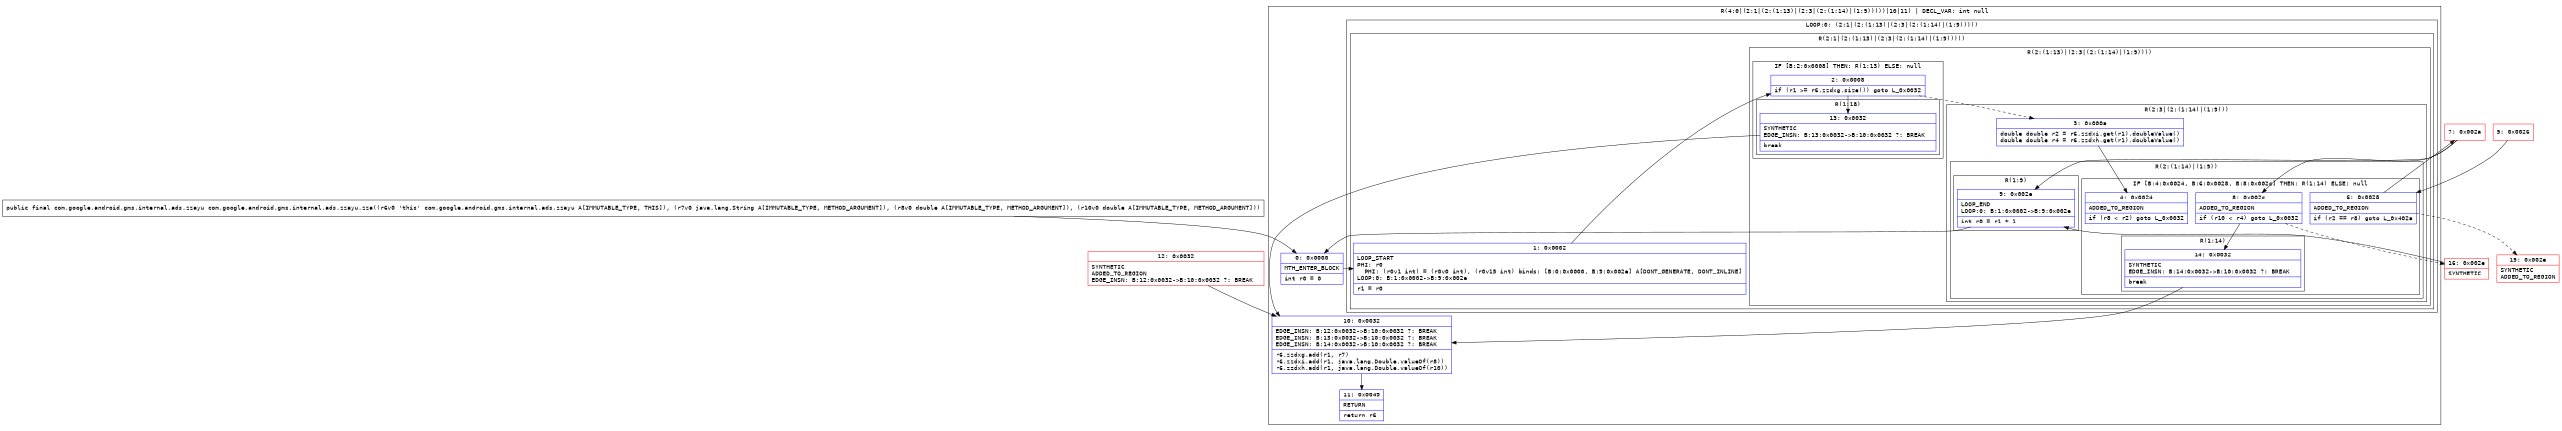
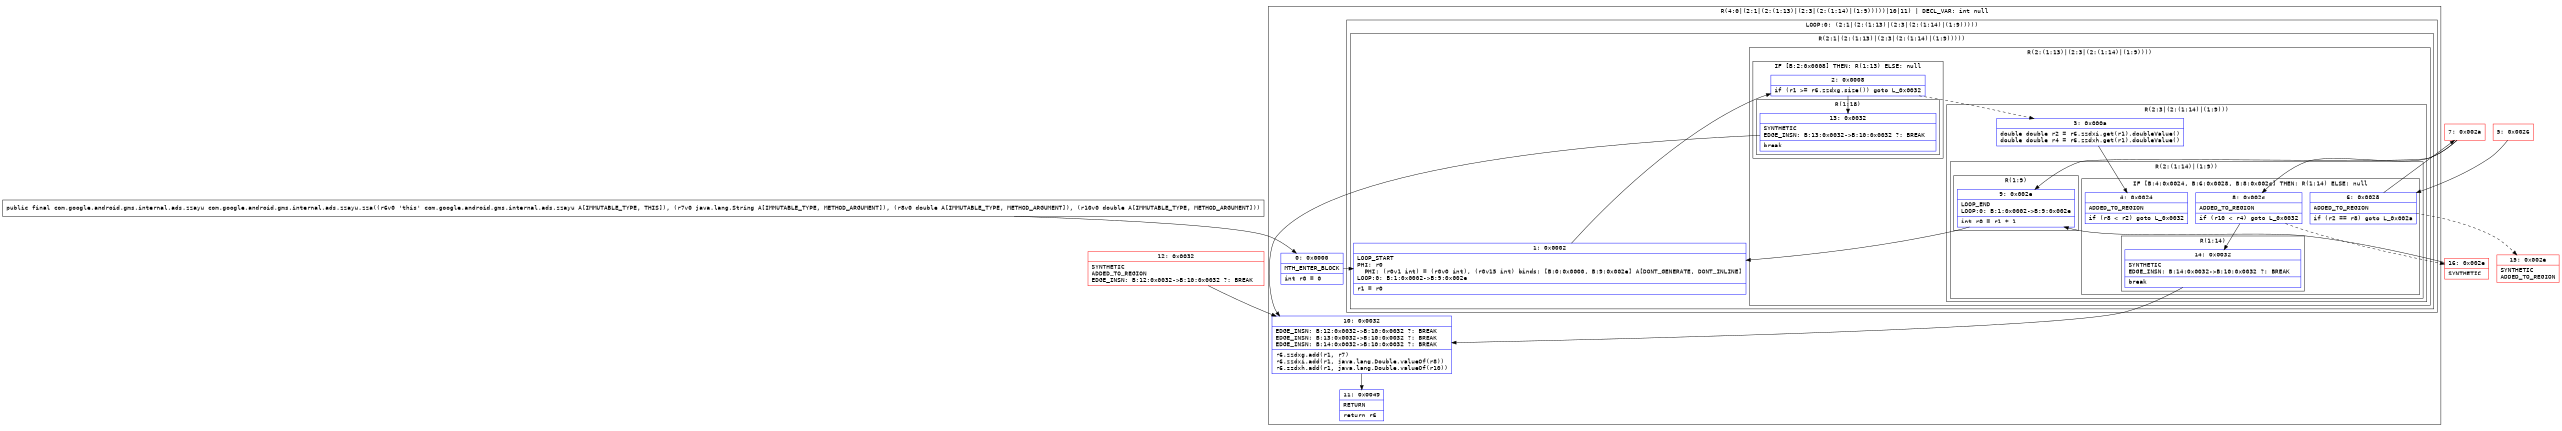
node "6: 0x0028": text "if (r2 == r8) goto L_0x402a" -> "if (r2 == r8) goto L_0x002a"
edge "9: 0x002e" -> "0: 0x0000": now "9: 0x002e" -> "1: 0x0002"
